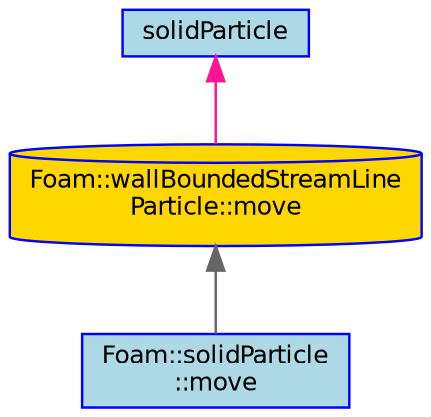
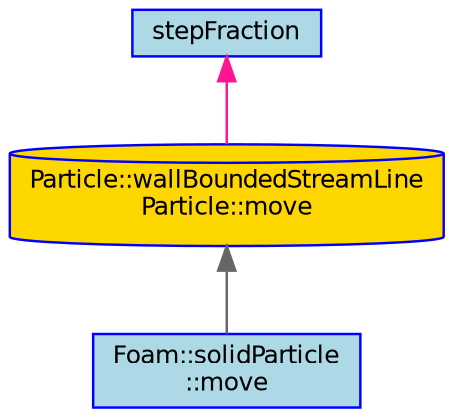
node "solidParticle": label "solidParticle" -> "stepFraction"
node "Foam::wallBoundedStreamLine Particle::move": label "Foam::wallBoundedStreamLine Particle::move" -> "Particle::wallBoundedStreamLine Particle::move"
